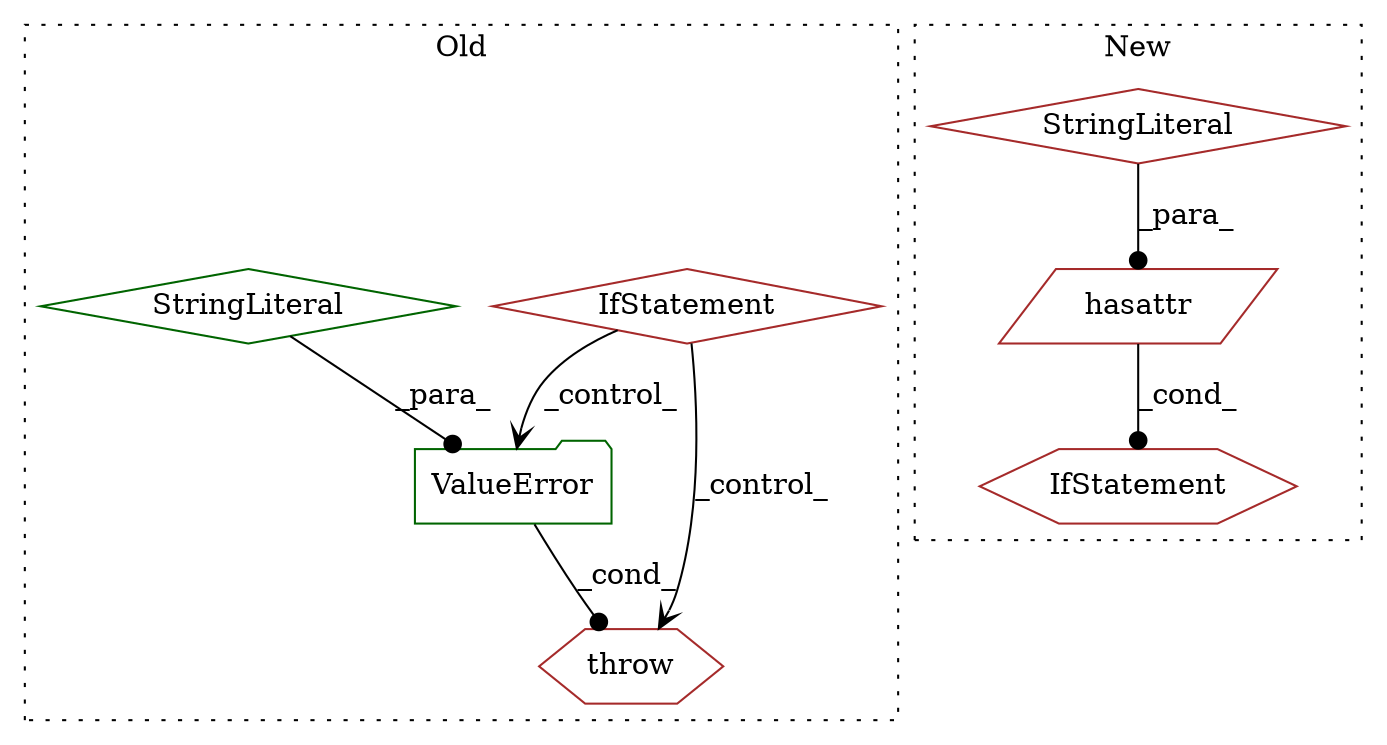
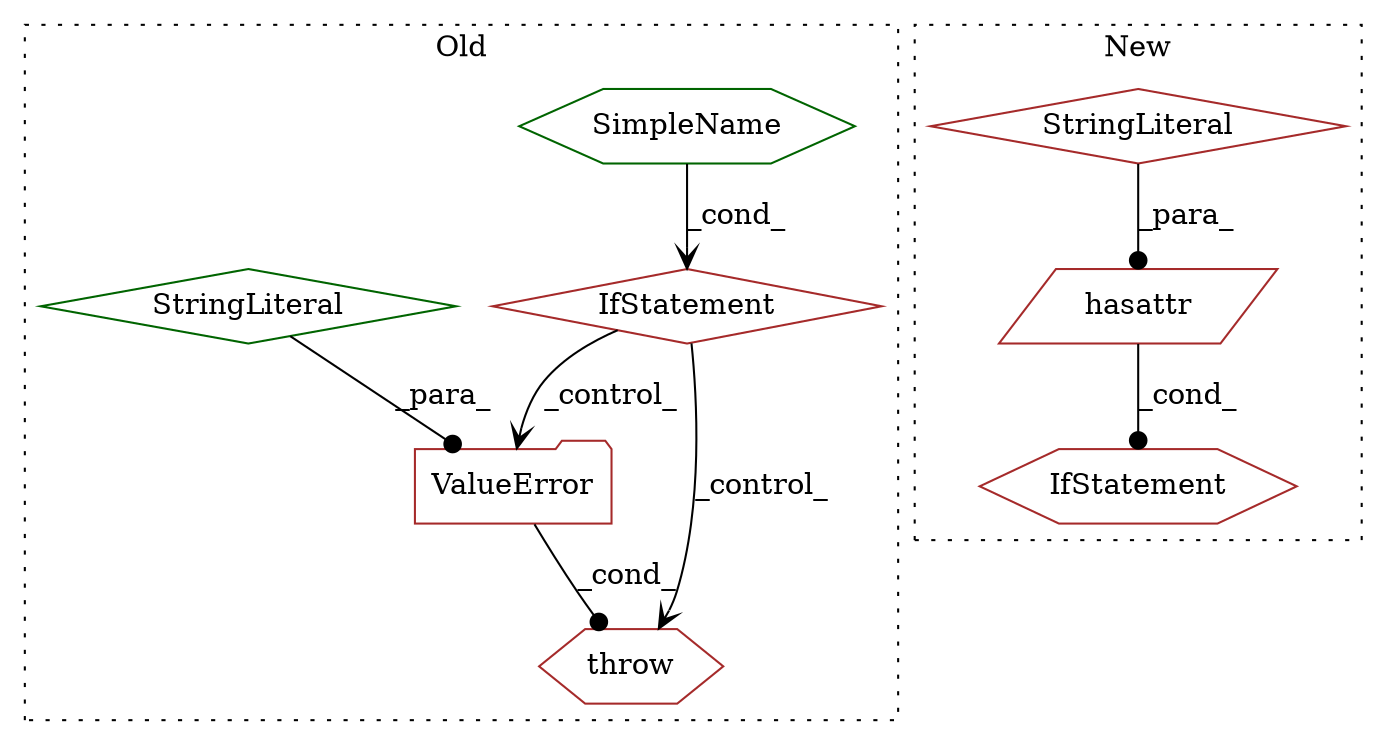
node "SimpleName": added
node "ValueError": color darkgreen -> brown
